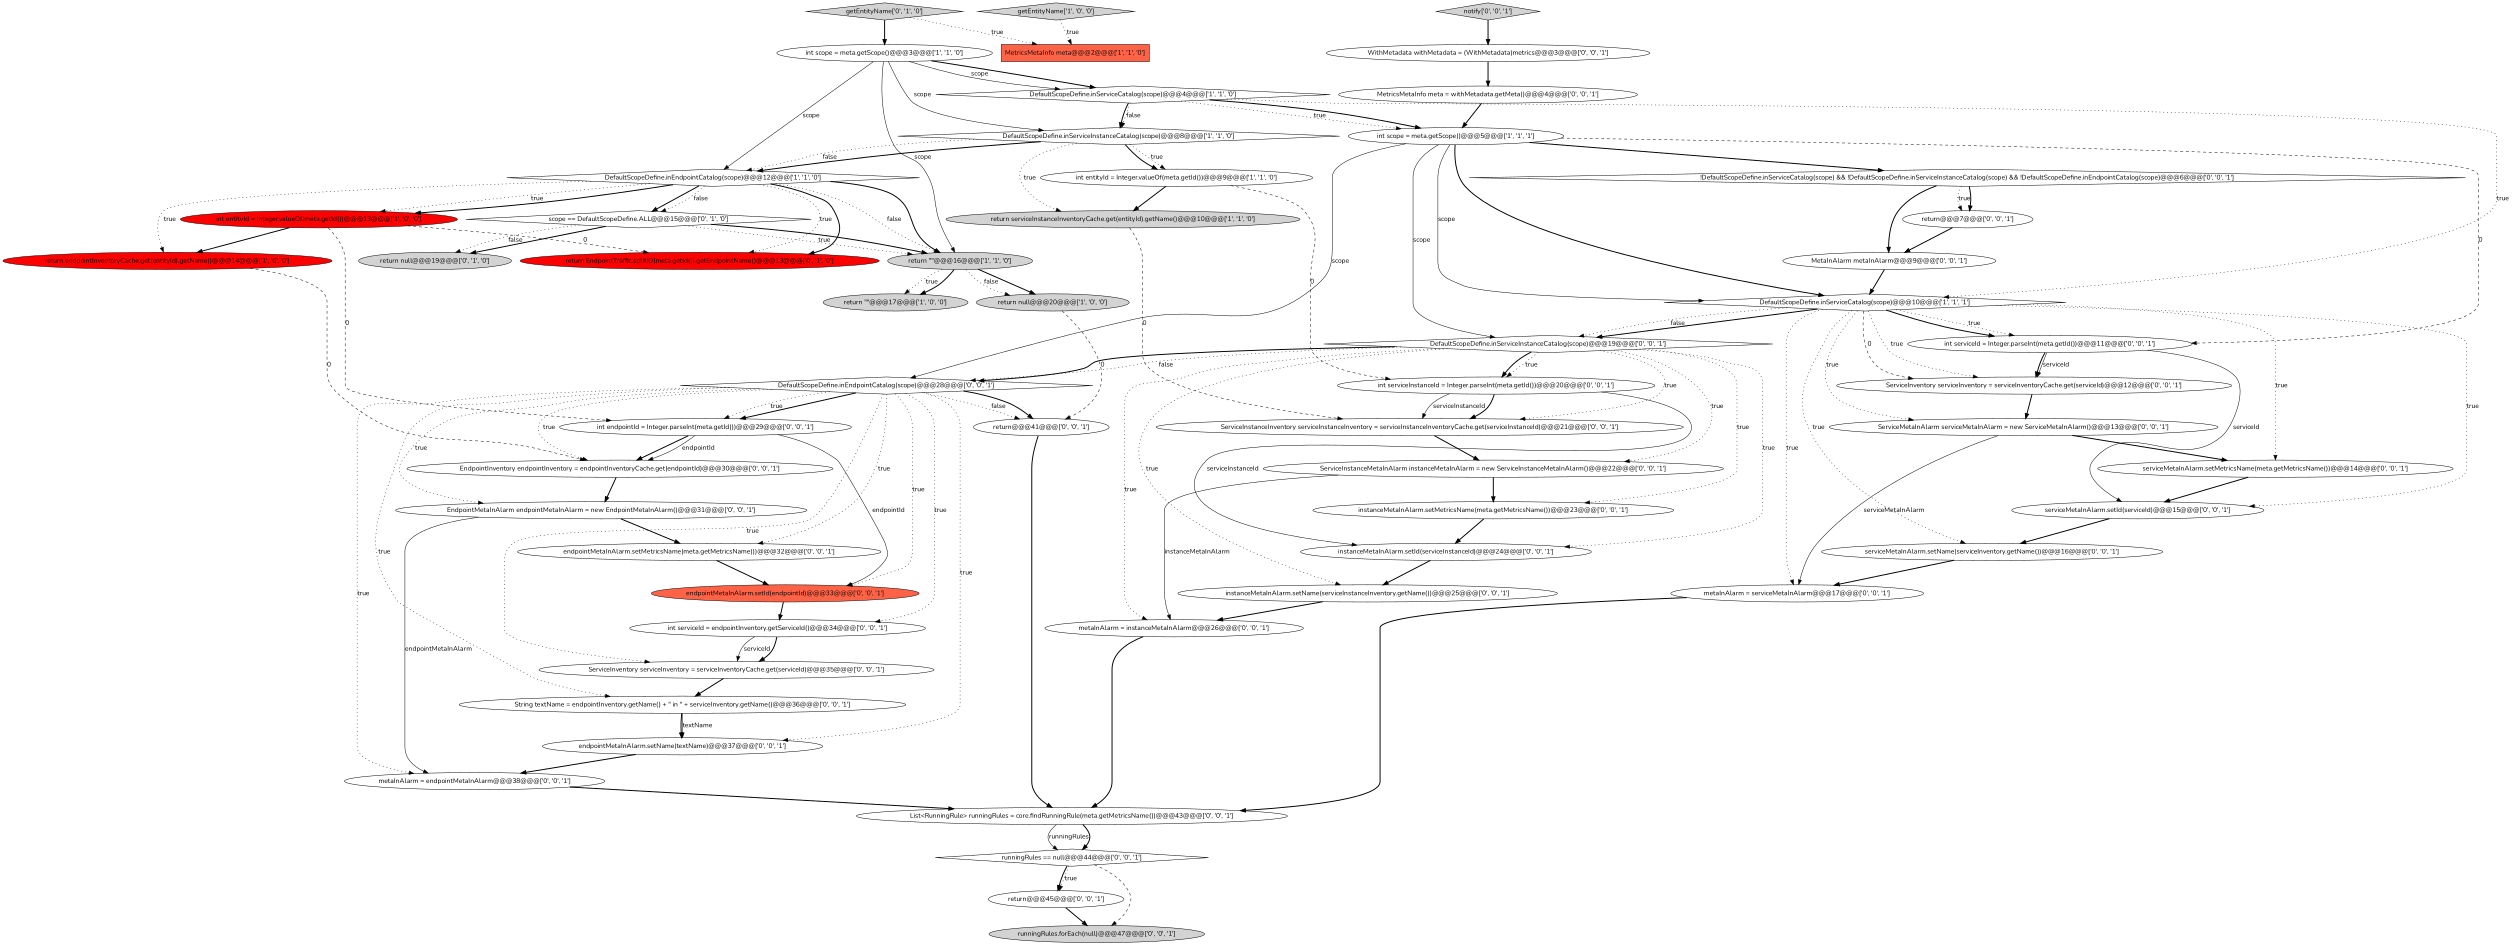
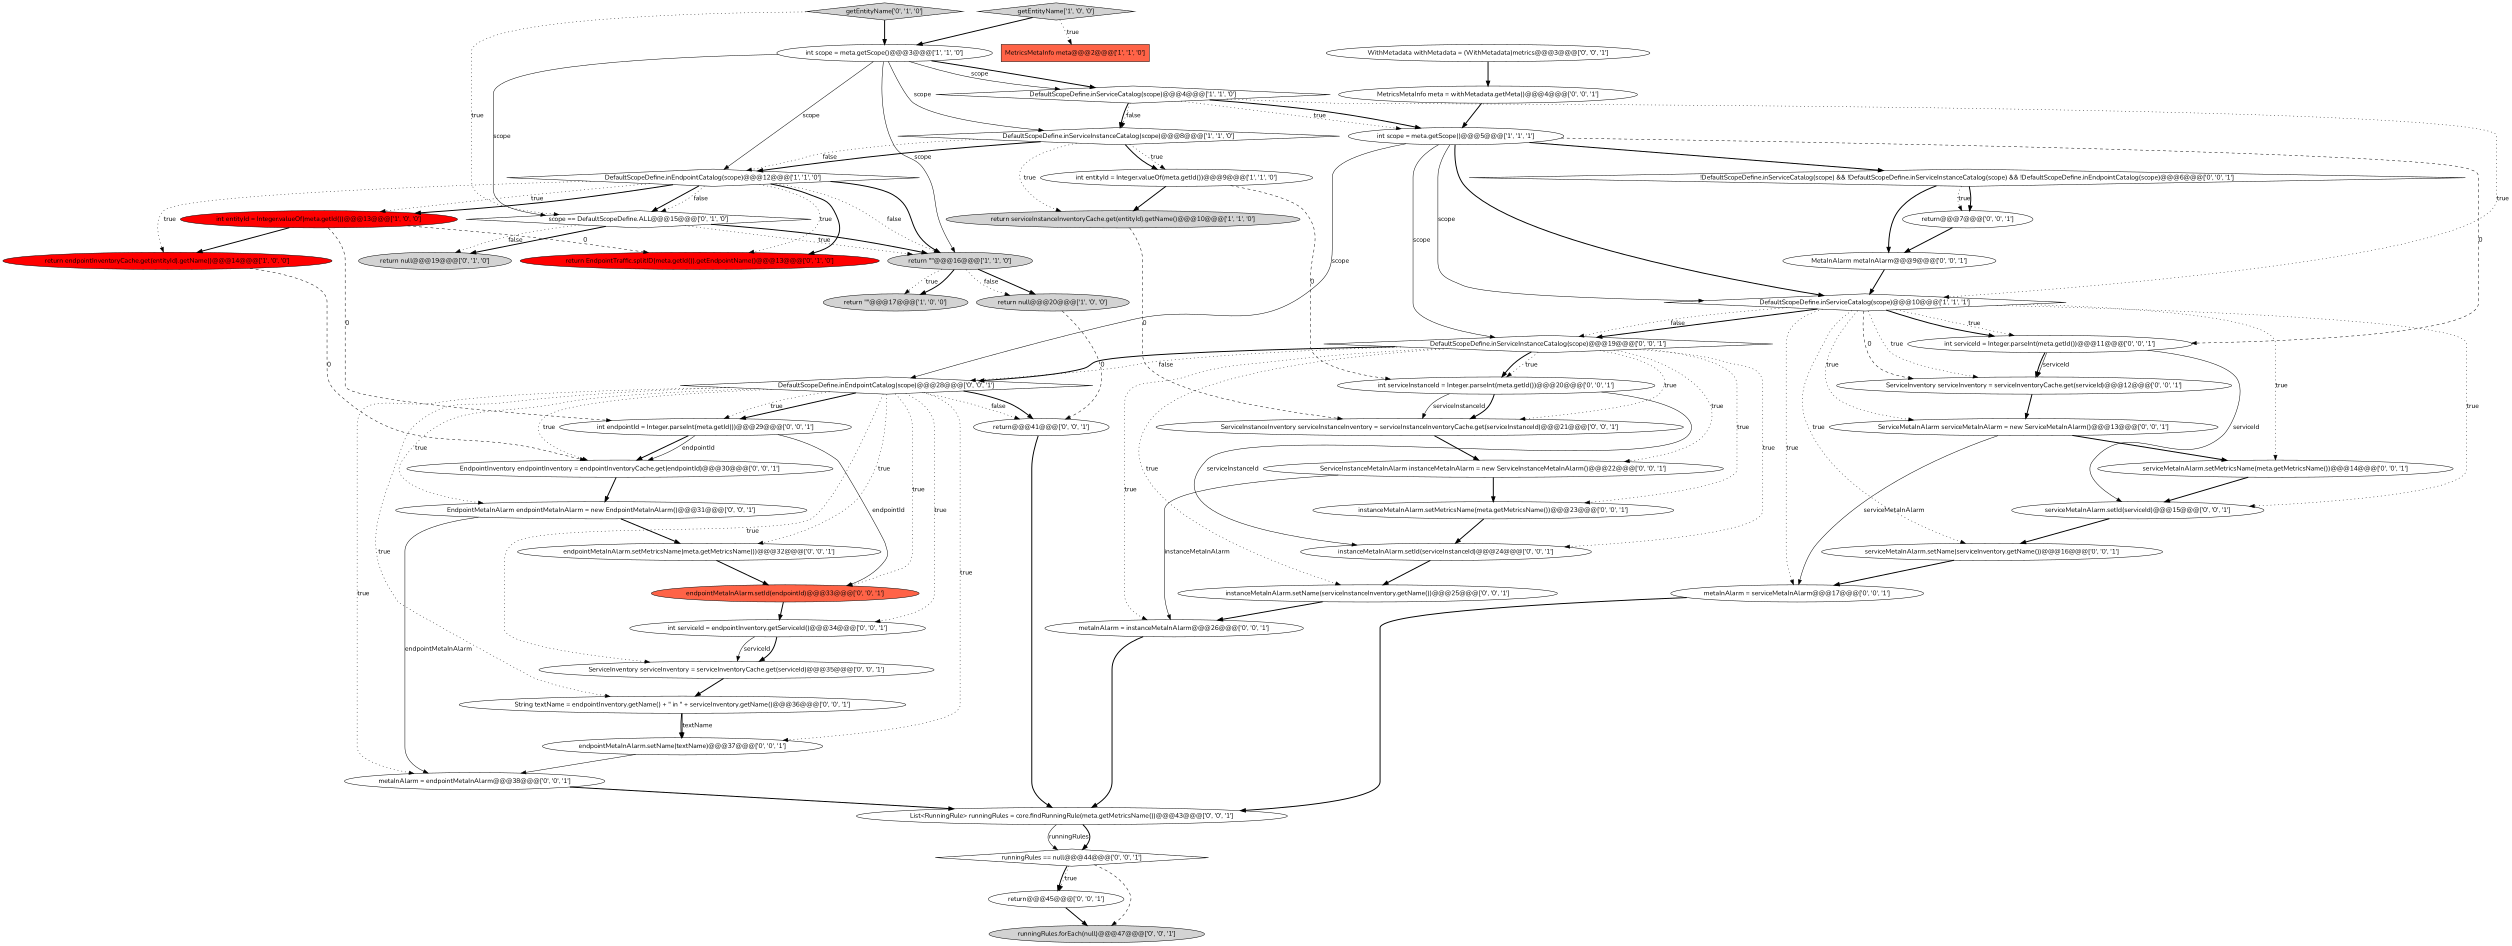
node "notify['0', '0', '1']": removed
edge "getEntityName['0', '1', '0']" -> "MetricsMetaInfo meta@@@2@@@['1', '1', '0']": now "getEntityName['0', '1', '0']" -> "scope == DefaultScopeDefine.ALL@@@15@@@['0', '1', '0']"
edge "getEntityName['1', '0', '0']" -> "int scope = meta.getScope()@@@3@@@['1', '1', '0']": added
edge "int scope = meta.getScope()@@@3@@@['1', '1', '0']" -> "scope == DefaultScopeDefine.ALL@@@15@@@['0', '1', '0']": added, label "scope"
edge "endpointMetaInAlarm.setName(textName)@@@37@@@['0', '0', '1']" -> "metaInAlarm = endpointMetaInAlarm@@@38@@@['0', '0', '1']": style bold -> solid
